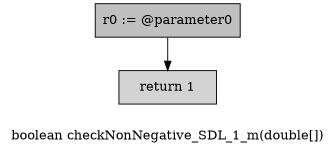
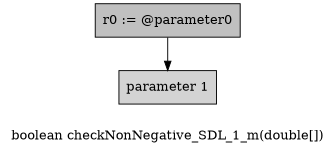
node "return 1": label "return 1" -> "parameter 1"
